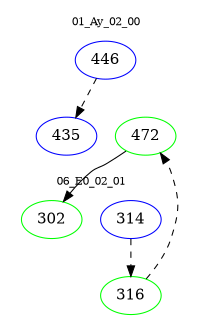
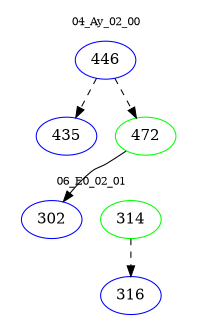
cluster "01_Ay_02_00": label "01_Ay_02_00" -> "04_Ay_02_00"
edge "316" -> "472": now "446" -> "472"
node "302": color green -> blue
node "314": color blue -> green
node "316": color green -> blue
